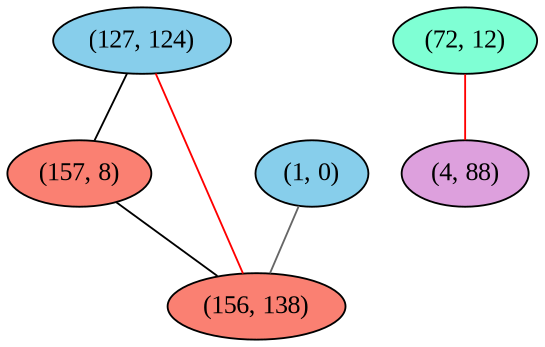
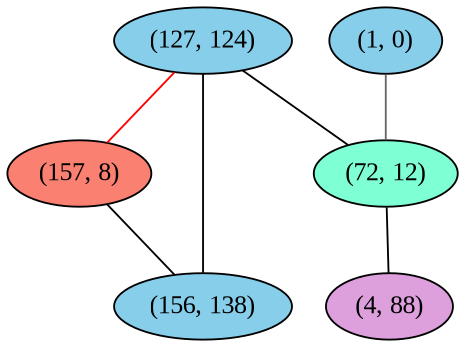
edge "(127, 124)" -- "(157, 8)": color black -> red
edge "(72, 12)" -- "(4, 88)": color red -> black
edge "(127, 124)" -- "(72, 12)": added
edge "(127, 124)" -- "(156, 138)": color red -> black
edge "(1, 0)" -- "(156, 138)": now "(1, 0)" -- "(72, 12)"
node "(156, 138)": fillcolor salmon -> skyblue
